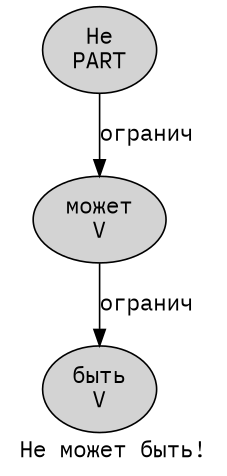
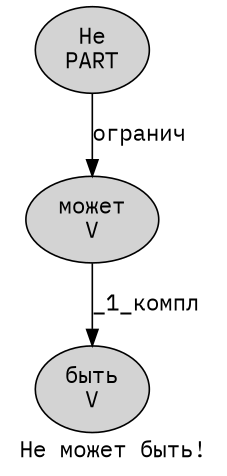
edge "может V" -> "быть V": label "огранич" -> "_1_компл"
